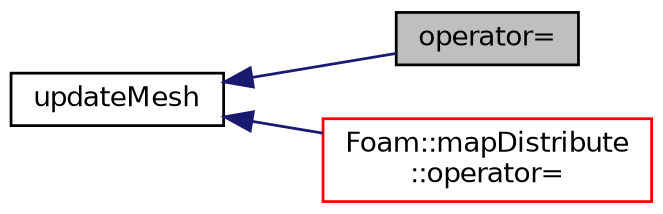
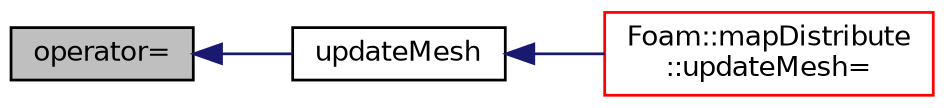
edge "operator=" -> "updateMesh": reversed
node "Foam::mapDistribute ::operator=": label "Foam::mapDistribute ::operator=" -> "Foam::mapDistribute ::updateMesh="
